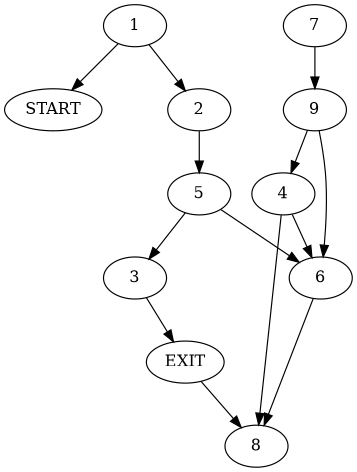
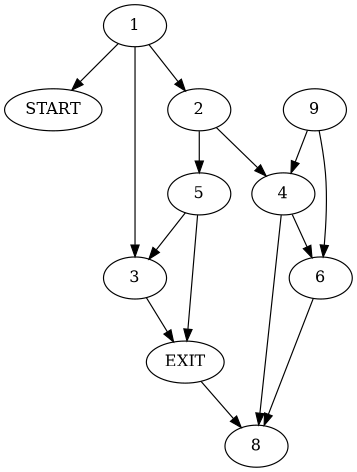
node "7": removed
edge "1" -> "3": added
edge "2" -> "4": added
edge "5" -> "6": now "5" -> "EXIT"
